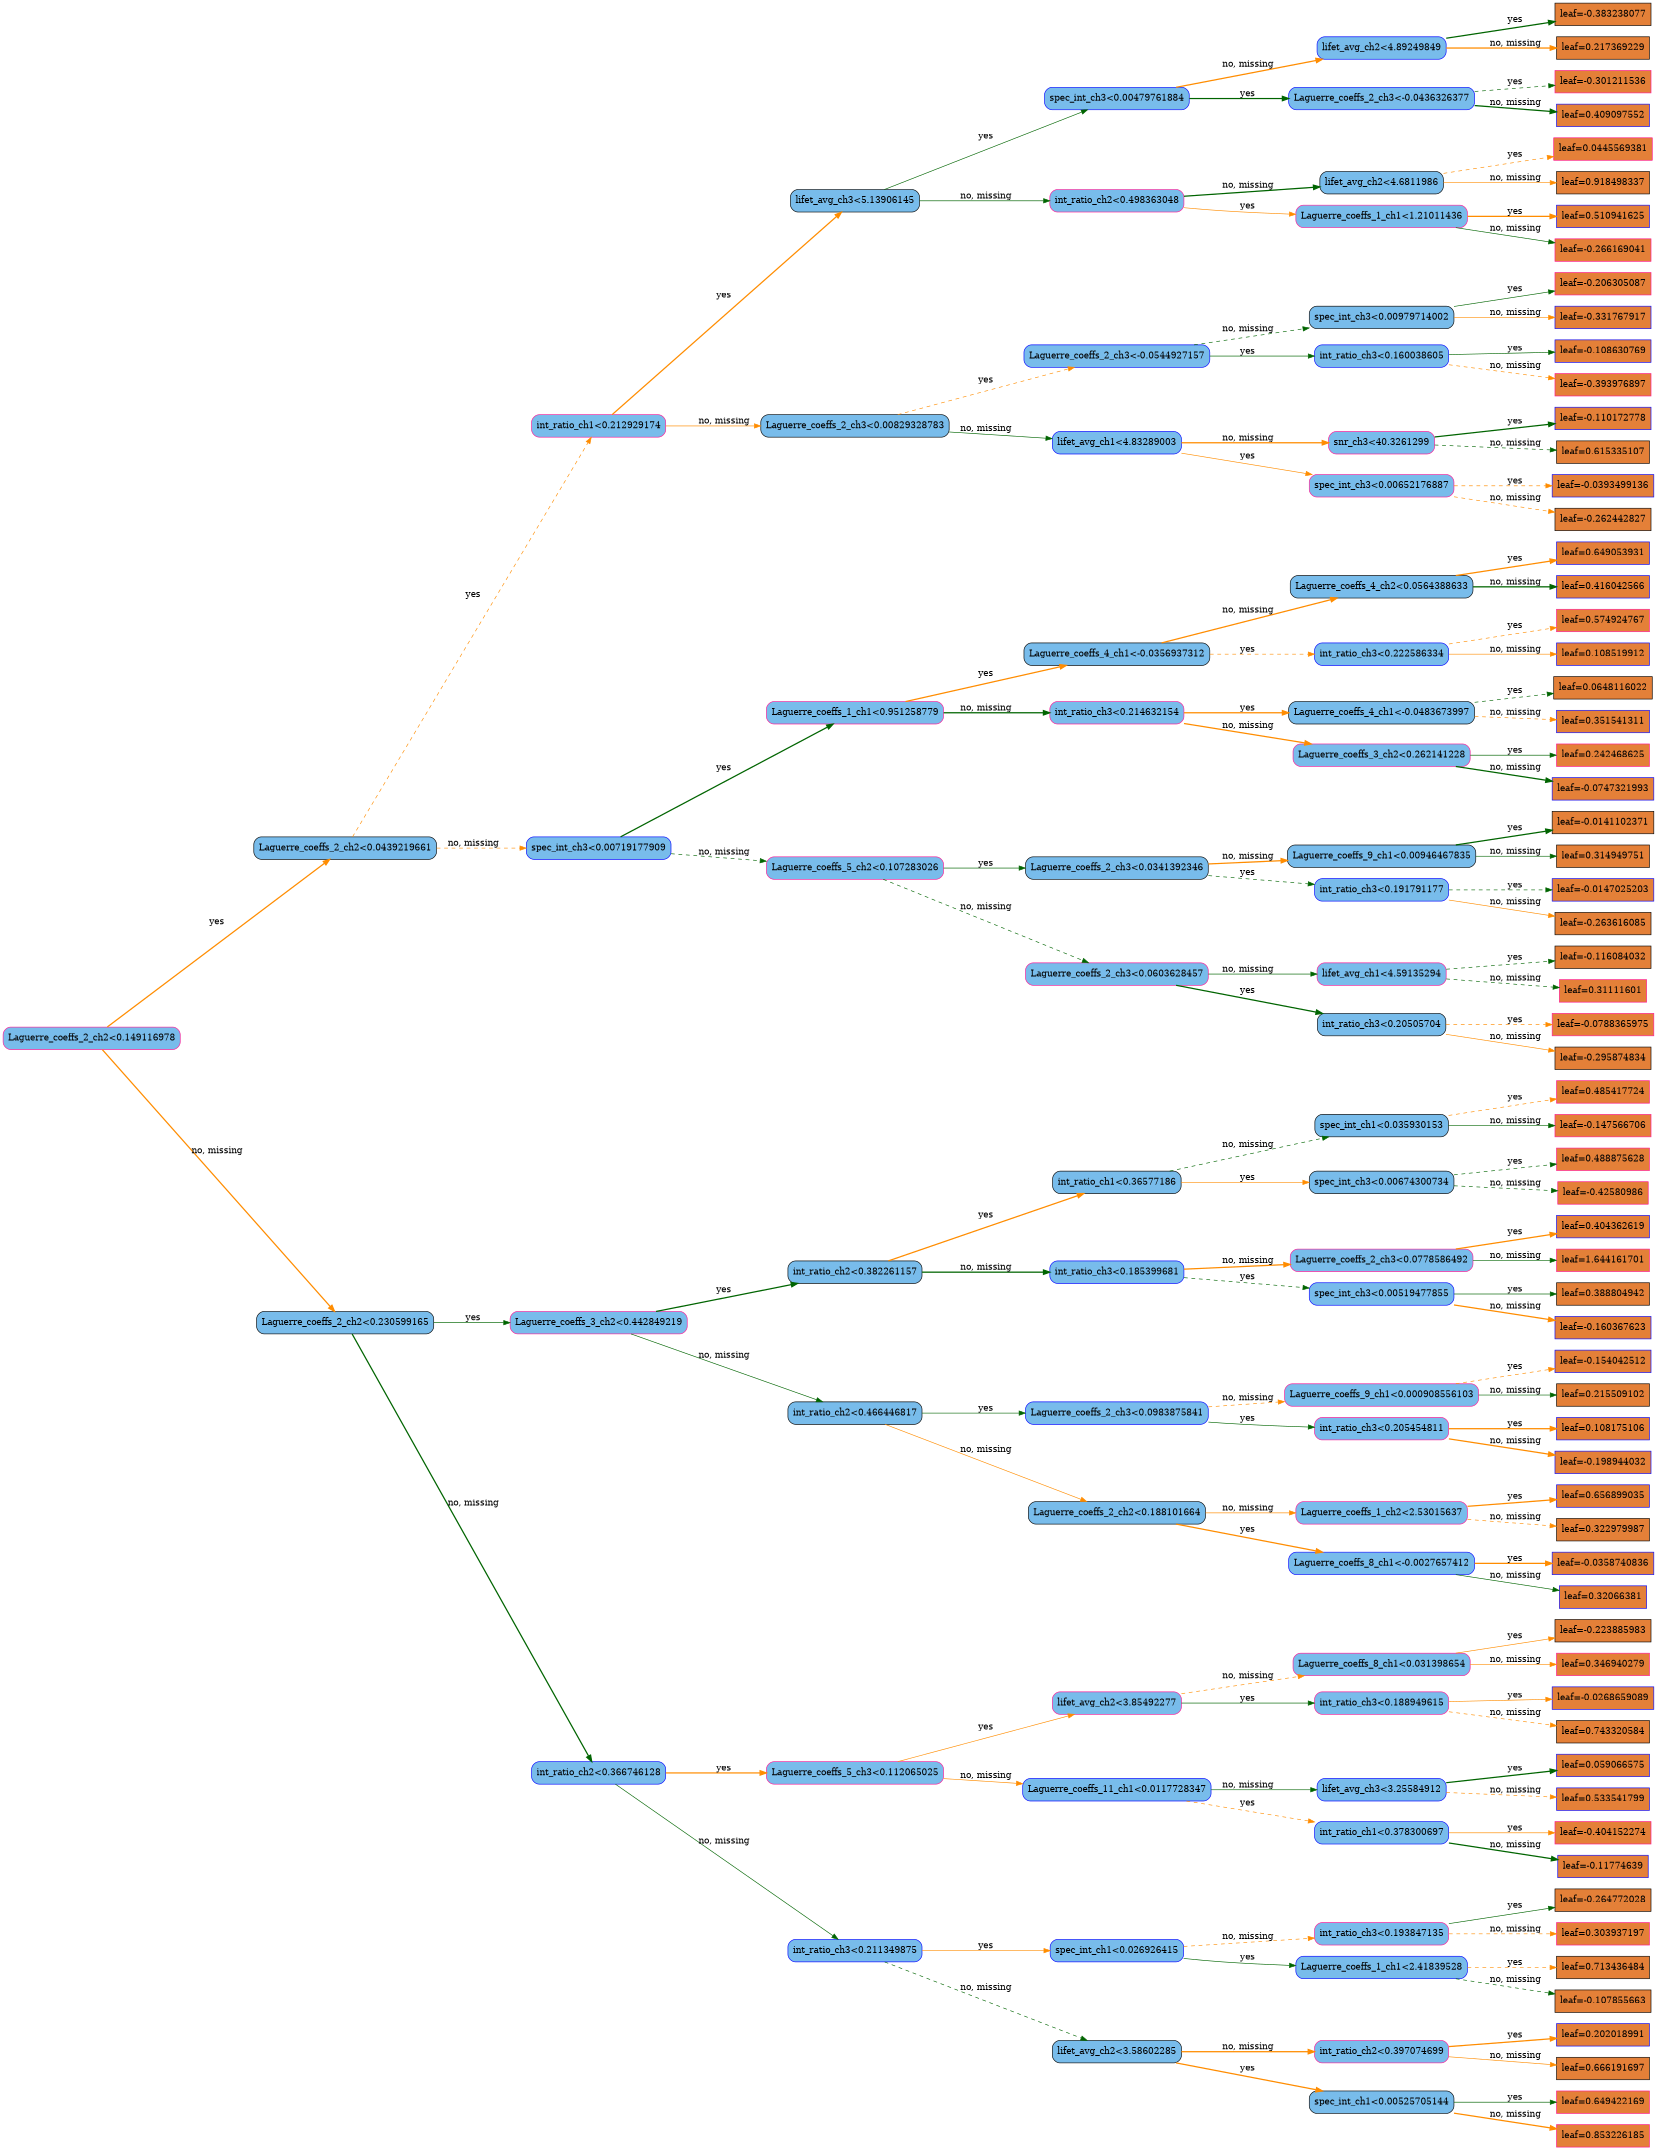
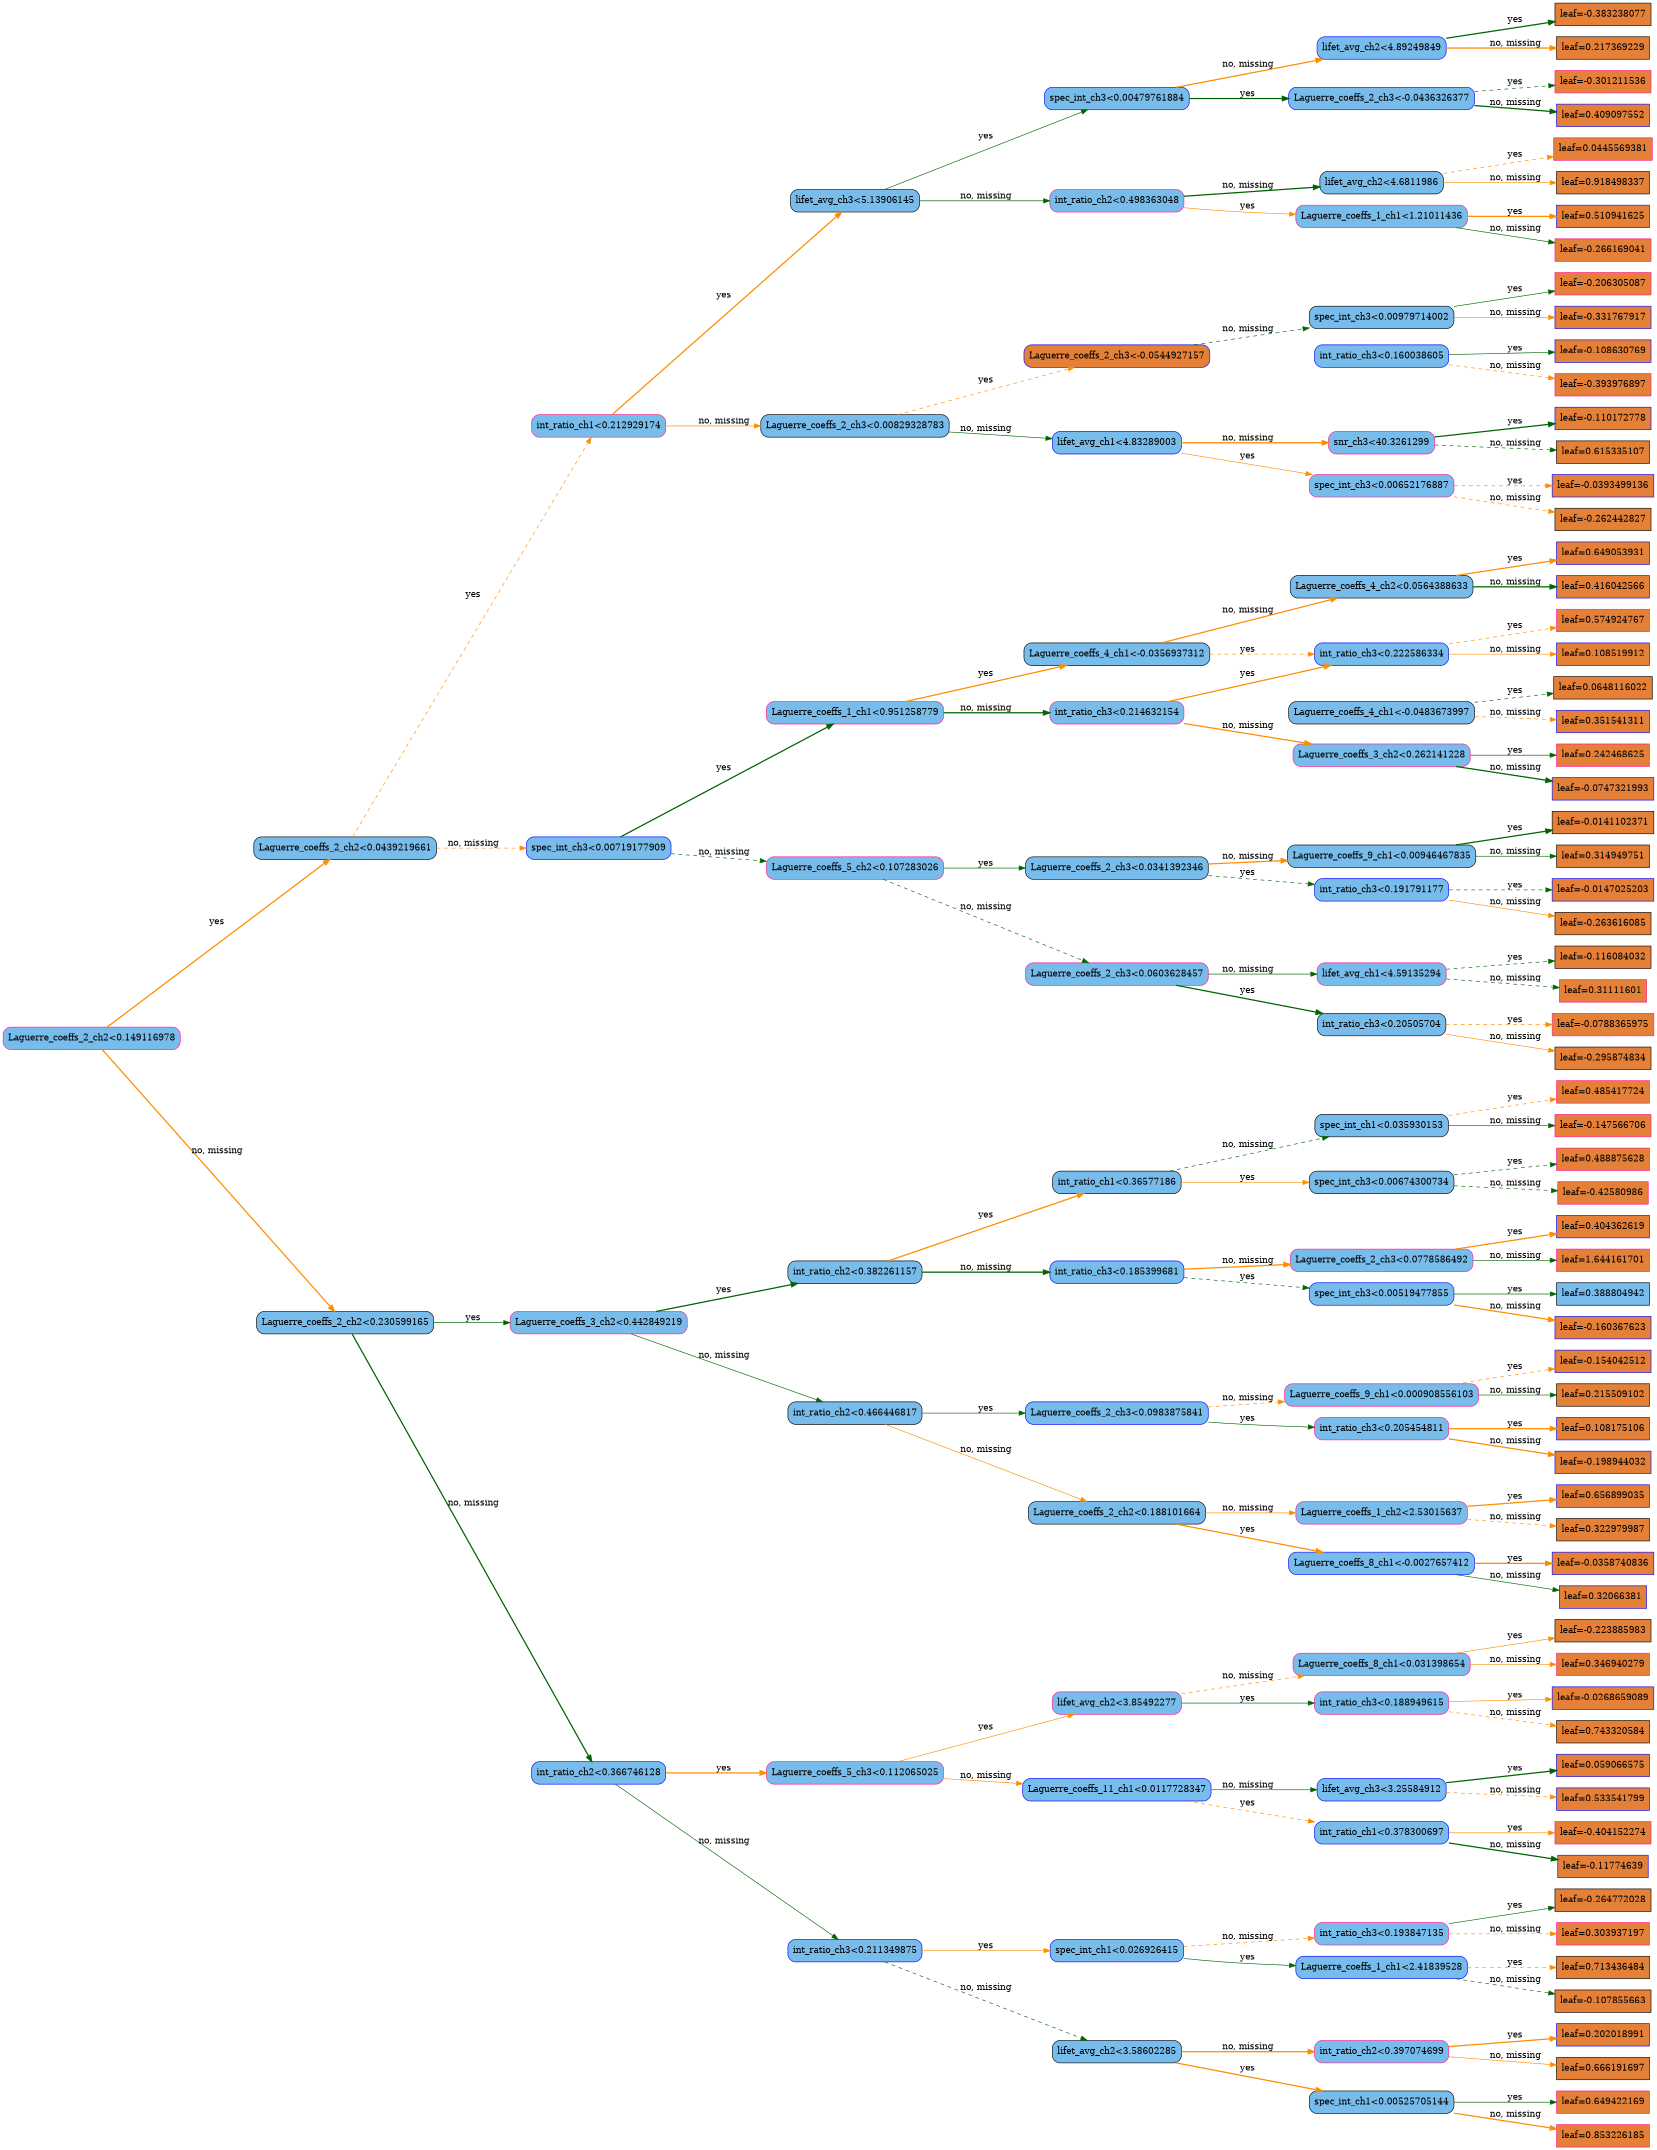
node "Laguerre_coeffs_2_ch3<-0.0544927157": fillcolor #78bceb -> #e48038
edge "Laguerre_coeffs_2_ch3<-0.0544927157" -> "int_ratio_ch3<0.160038605": removed, label "yes"
edge "int_ratio_ch3<0.214632154" -> "Laguerre_coeffs_4_ch1<-0.0483673997": now "int_ratio_ch3<0.214632154" -> "int_ratio_ch3<0.222586334"
node "leaf=0.388804942": fillcolor #e48038 -> #78bceb
